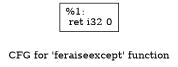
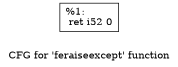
node "%1:": text "ret i32 0" -> "ret i52 0"
